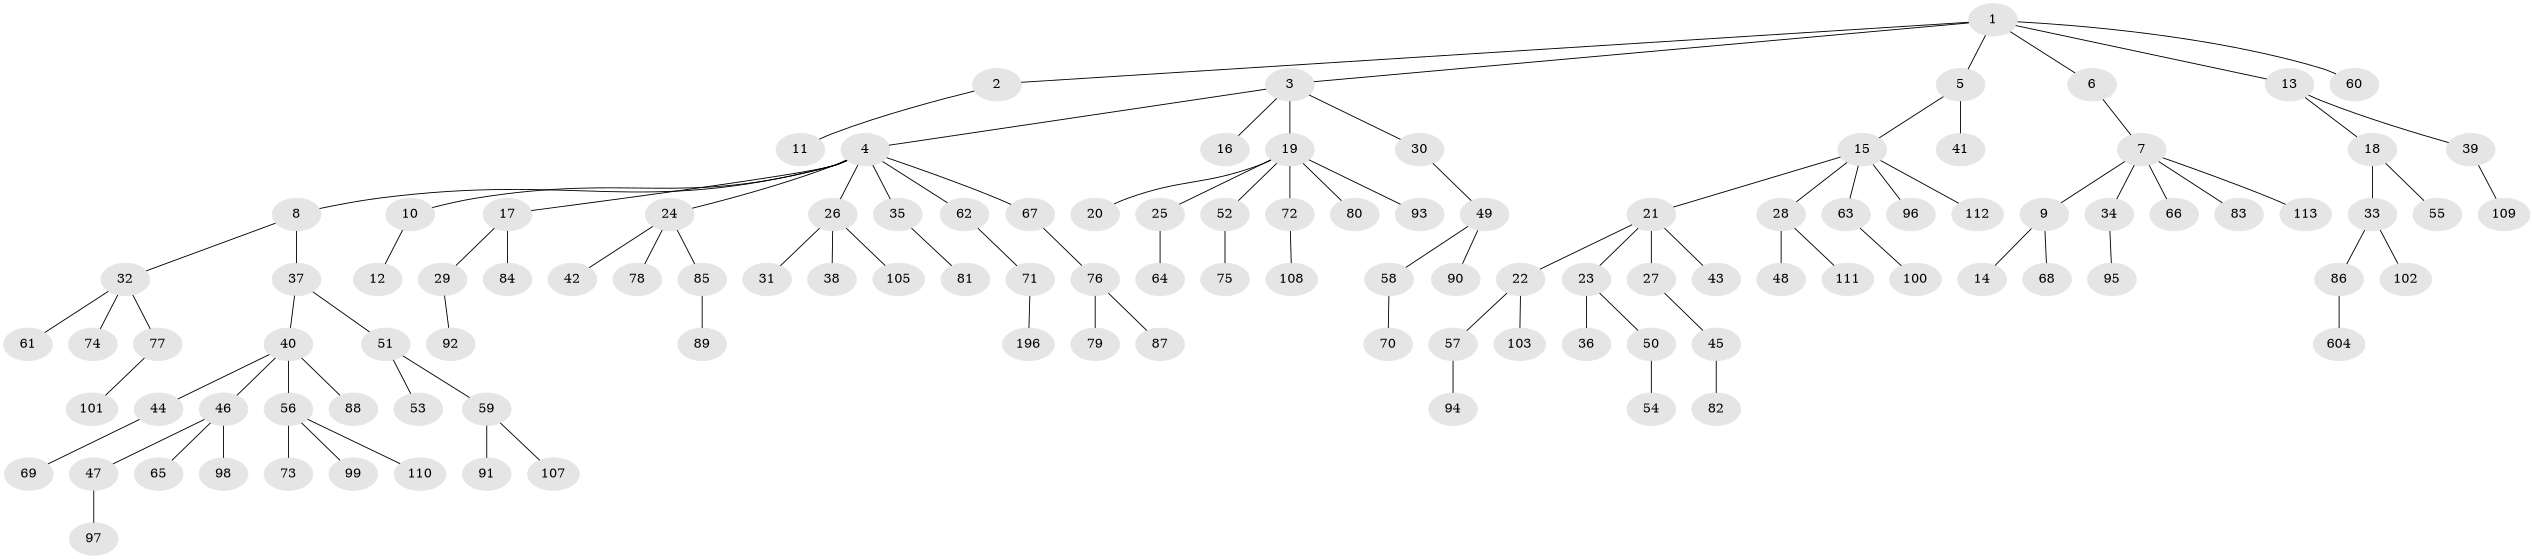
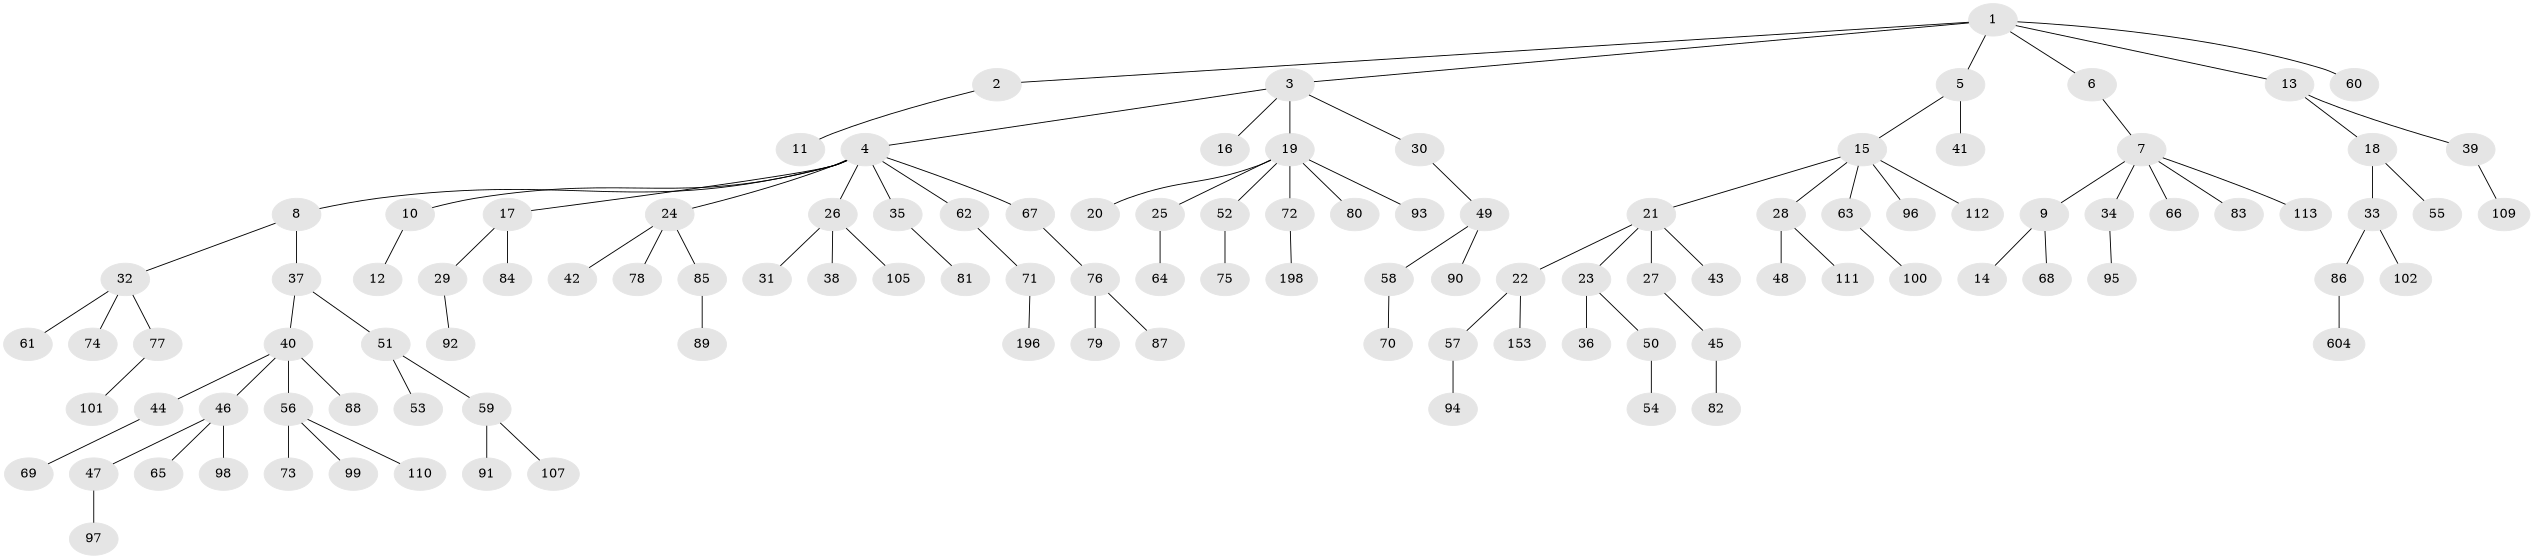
node "108": label "108" -> "198"
node "103": label "103" -> "153"
